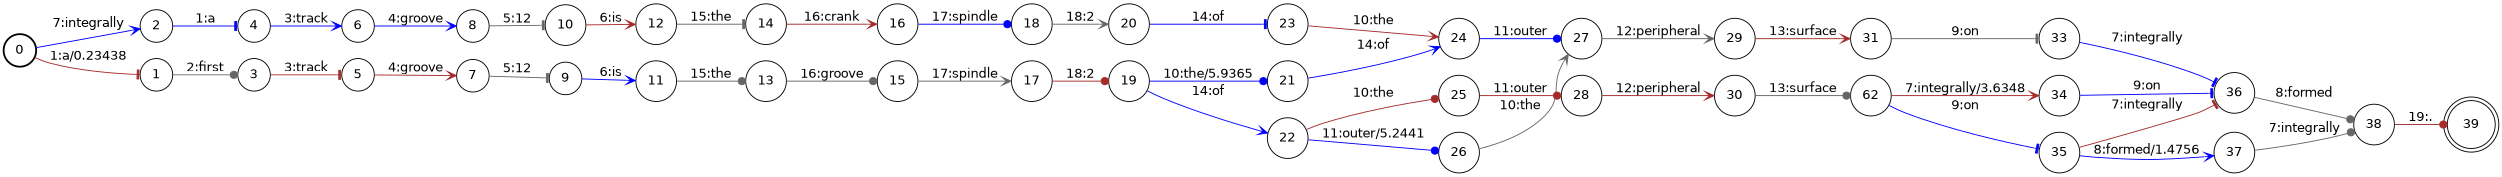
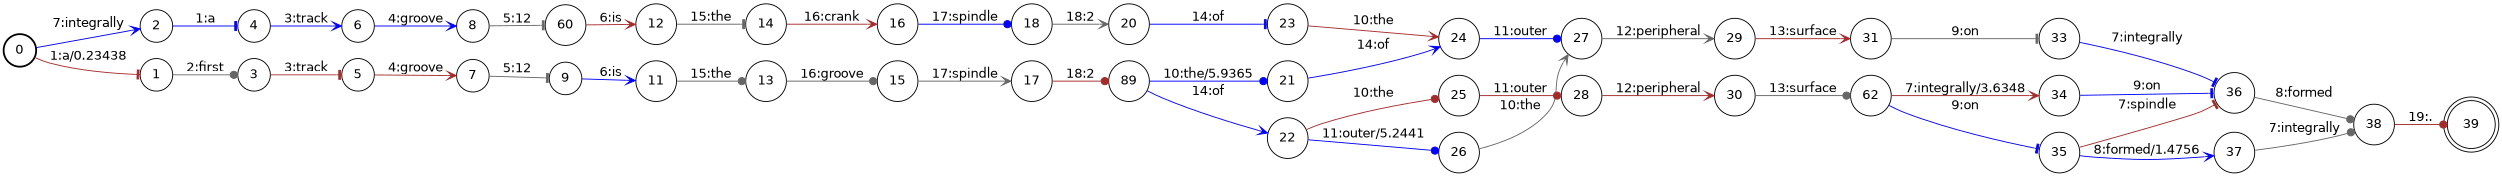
node "10": label "10" -> "60"
node "19": label "19" -> "89"
edge "35" -> "36": label "7:integrally" -> "7:spindle"
